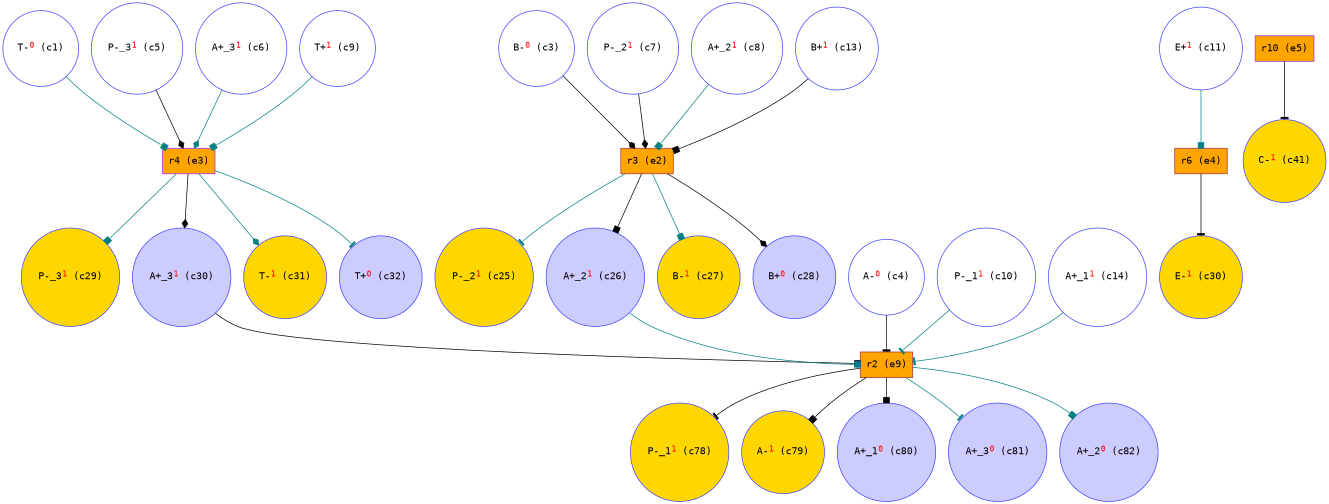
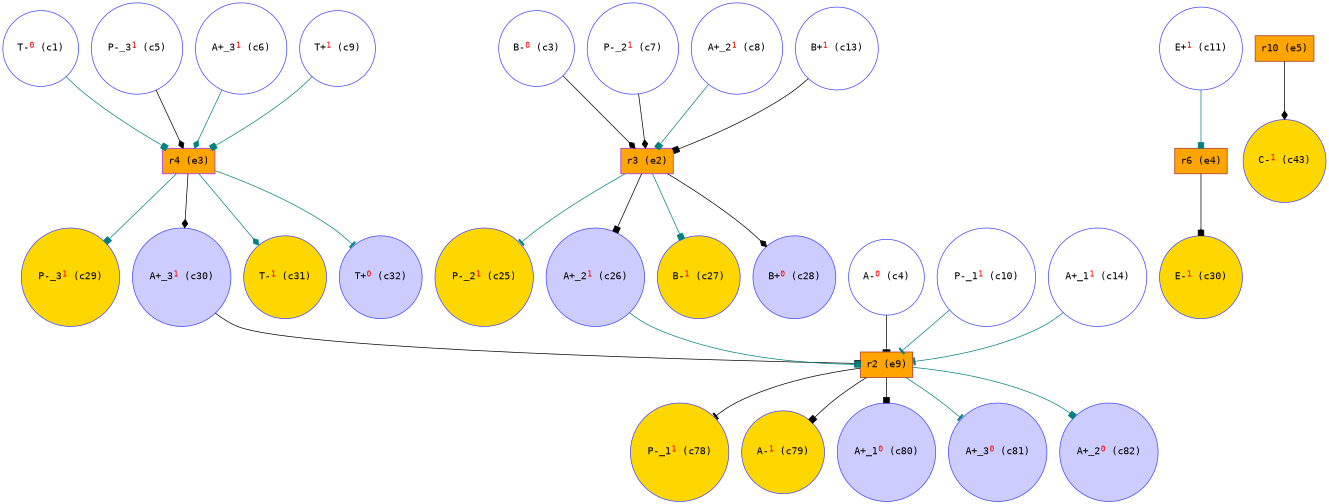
node "r10 (e5)": color purple -> brown
edge "r10 (e5)" -> "C-": arrowhead tee -> diamond
node "C-": text "(c41)" -> "(c43)"
node "r3 (e2)": color brown -> purple
edge "r6 (e4)" -> "E-": arrowhead tee -> box
